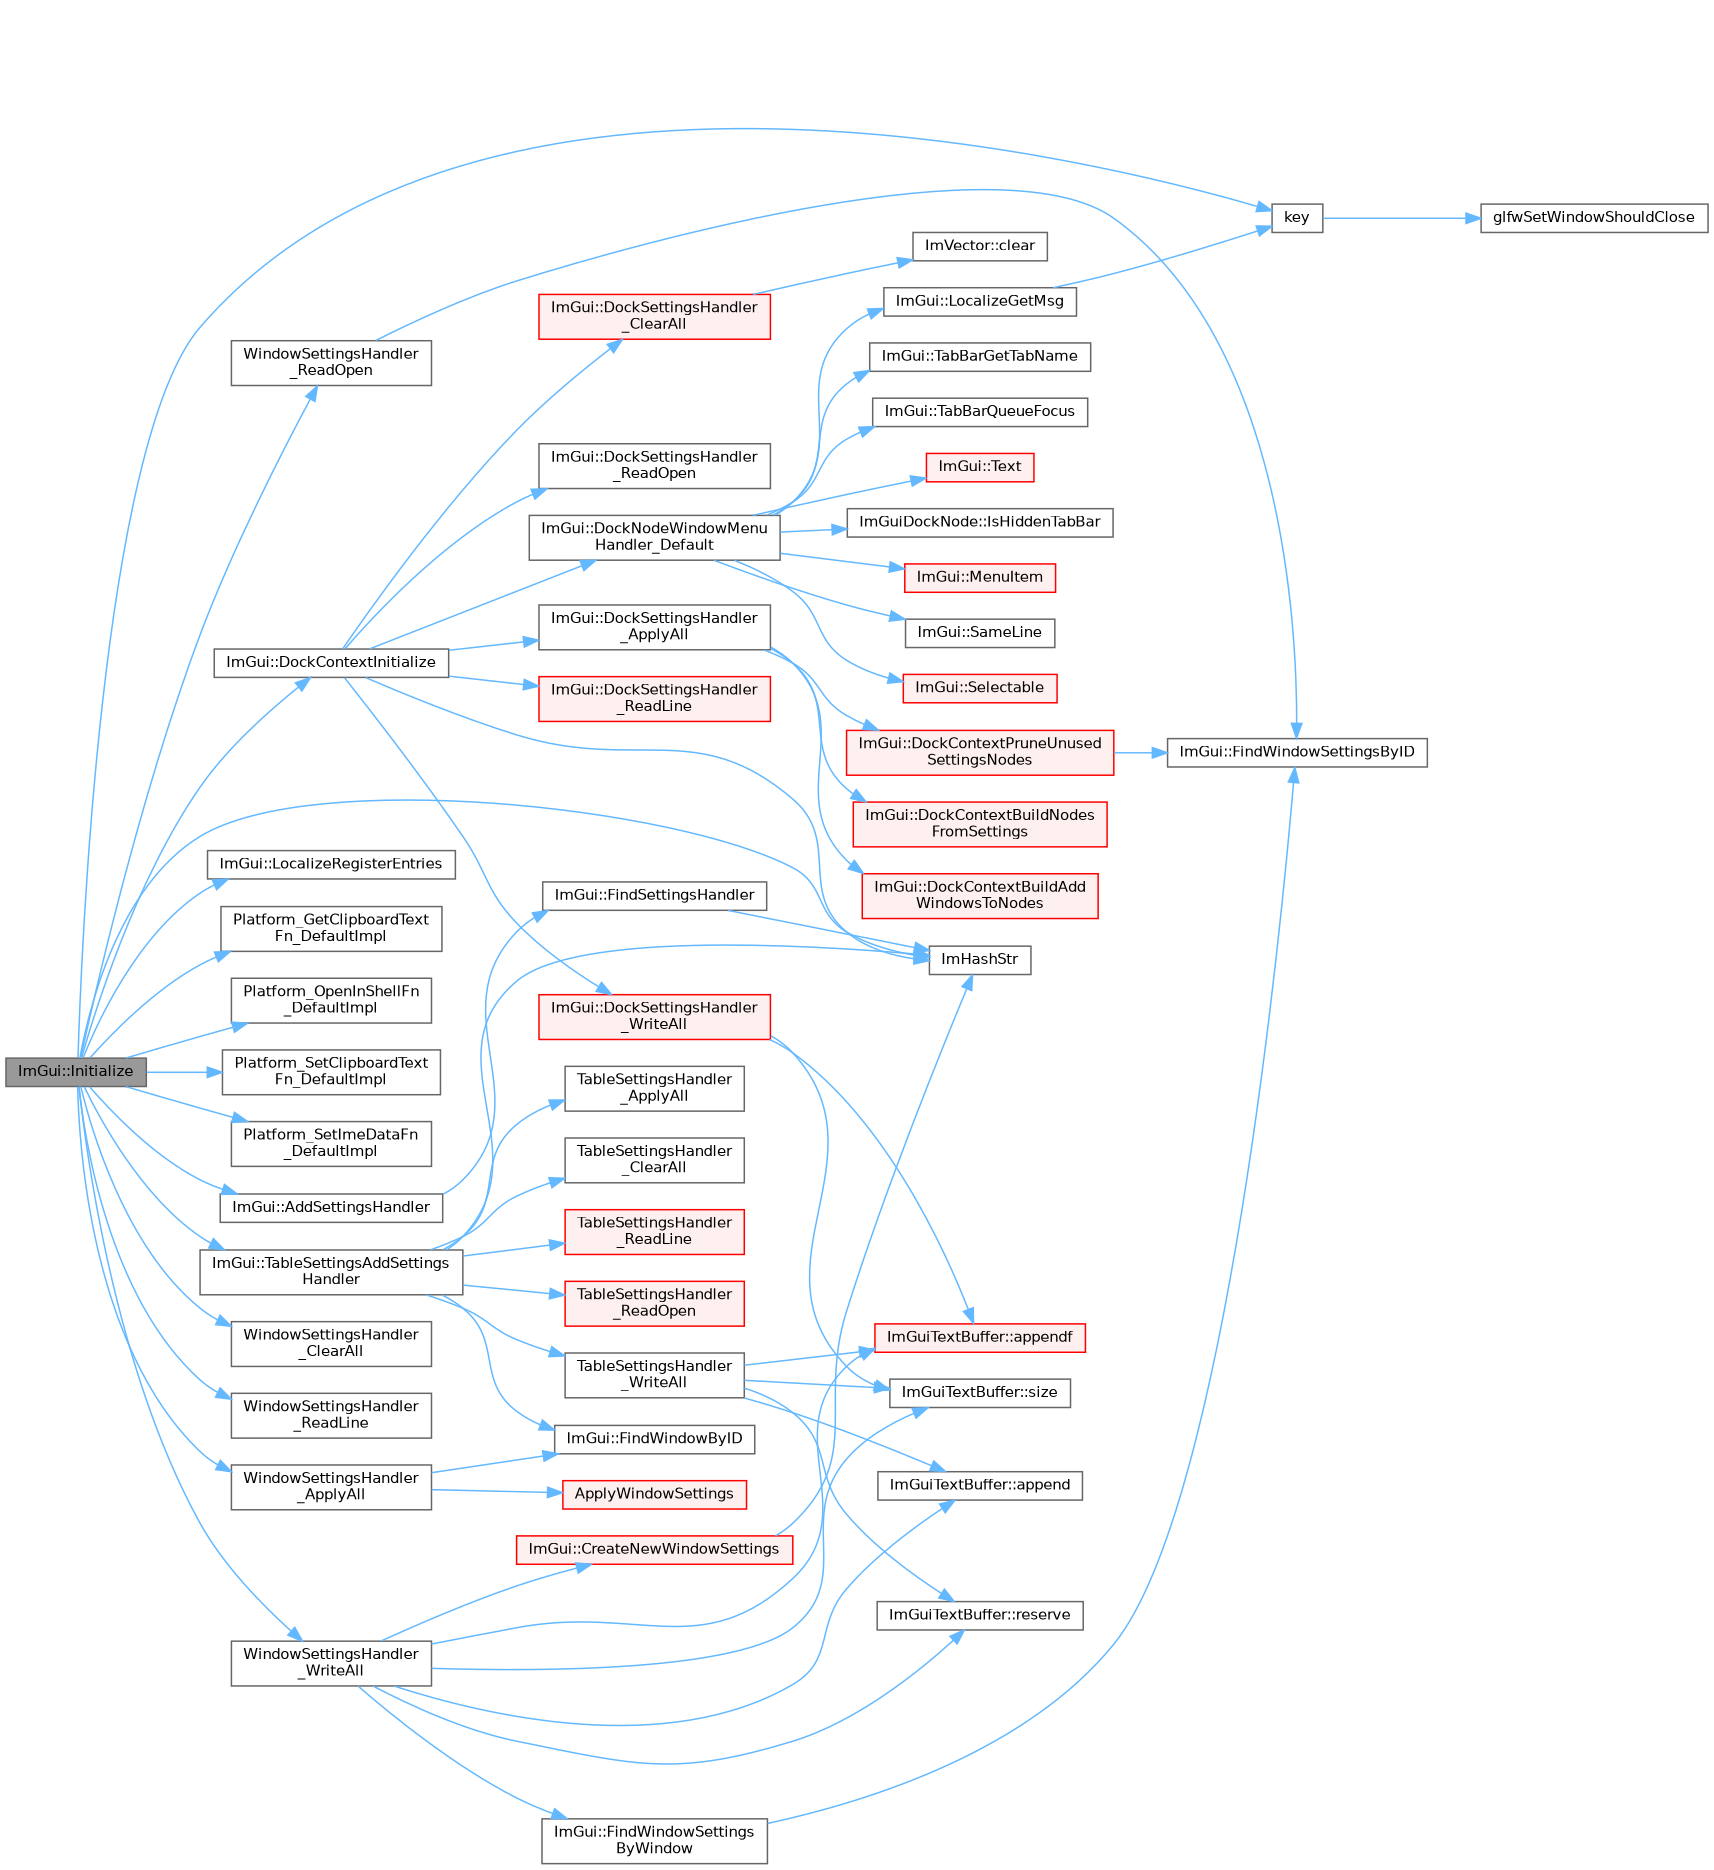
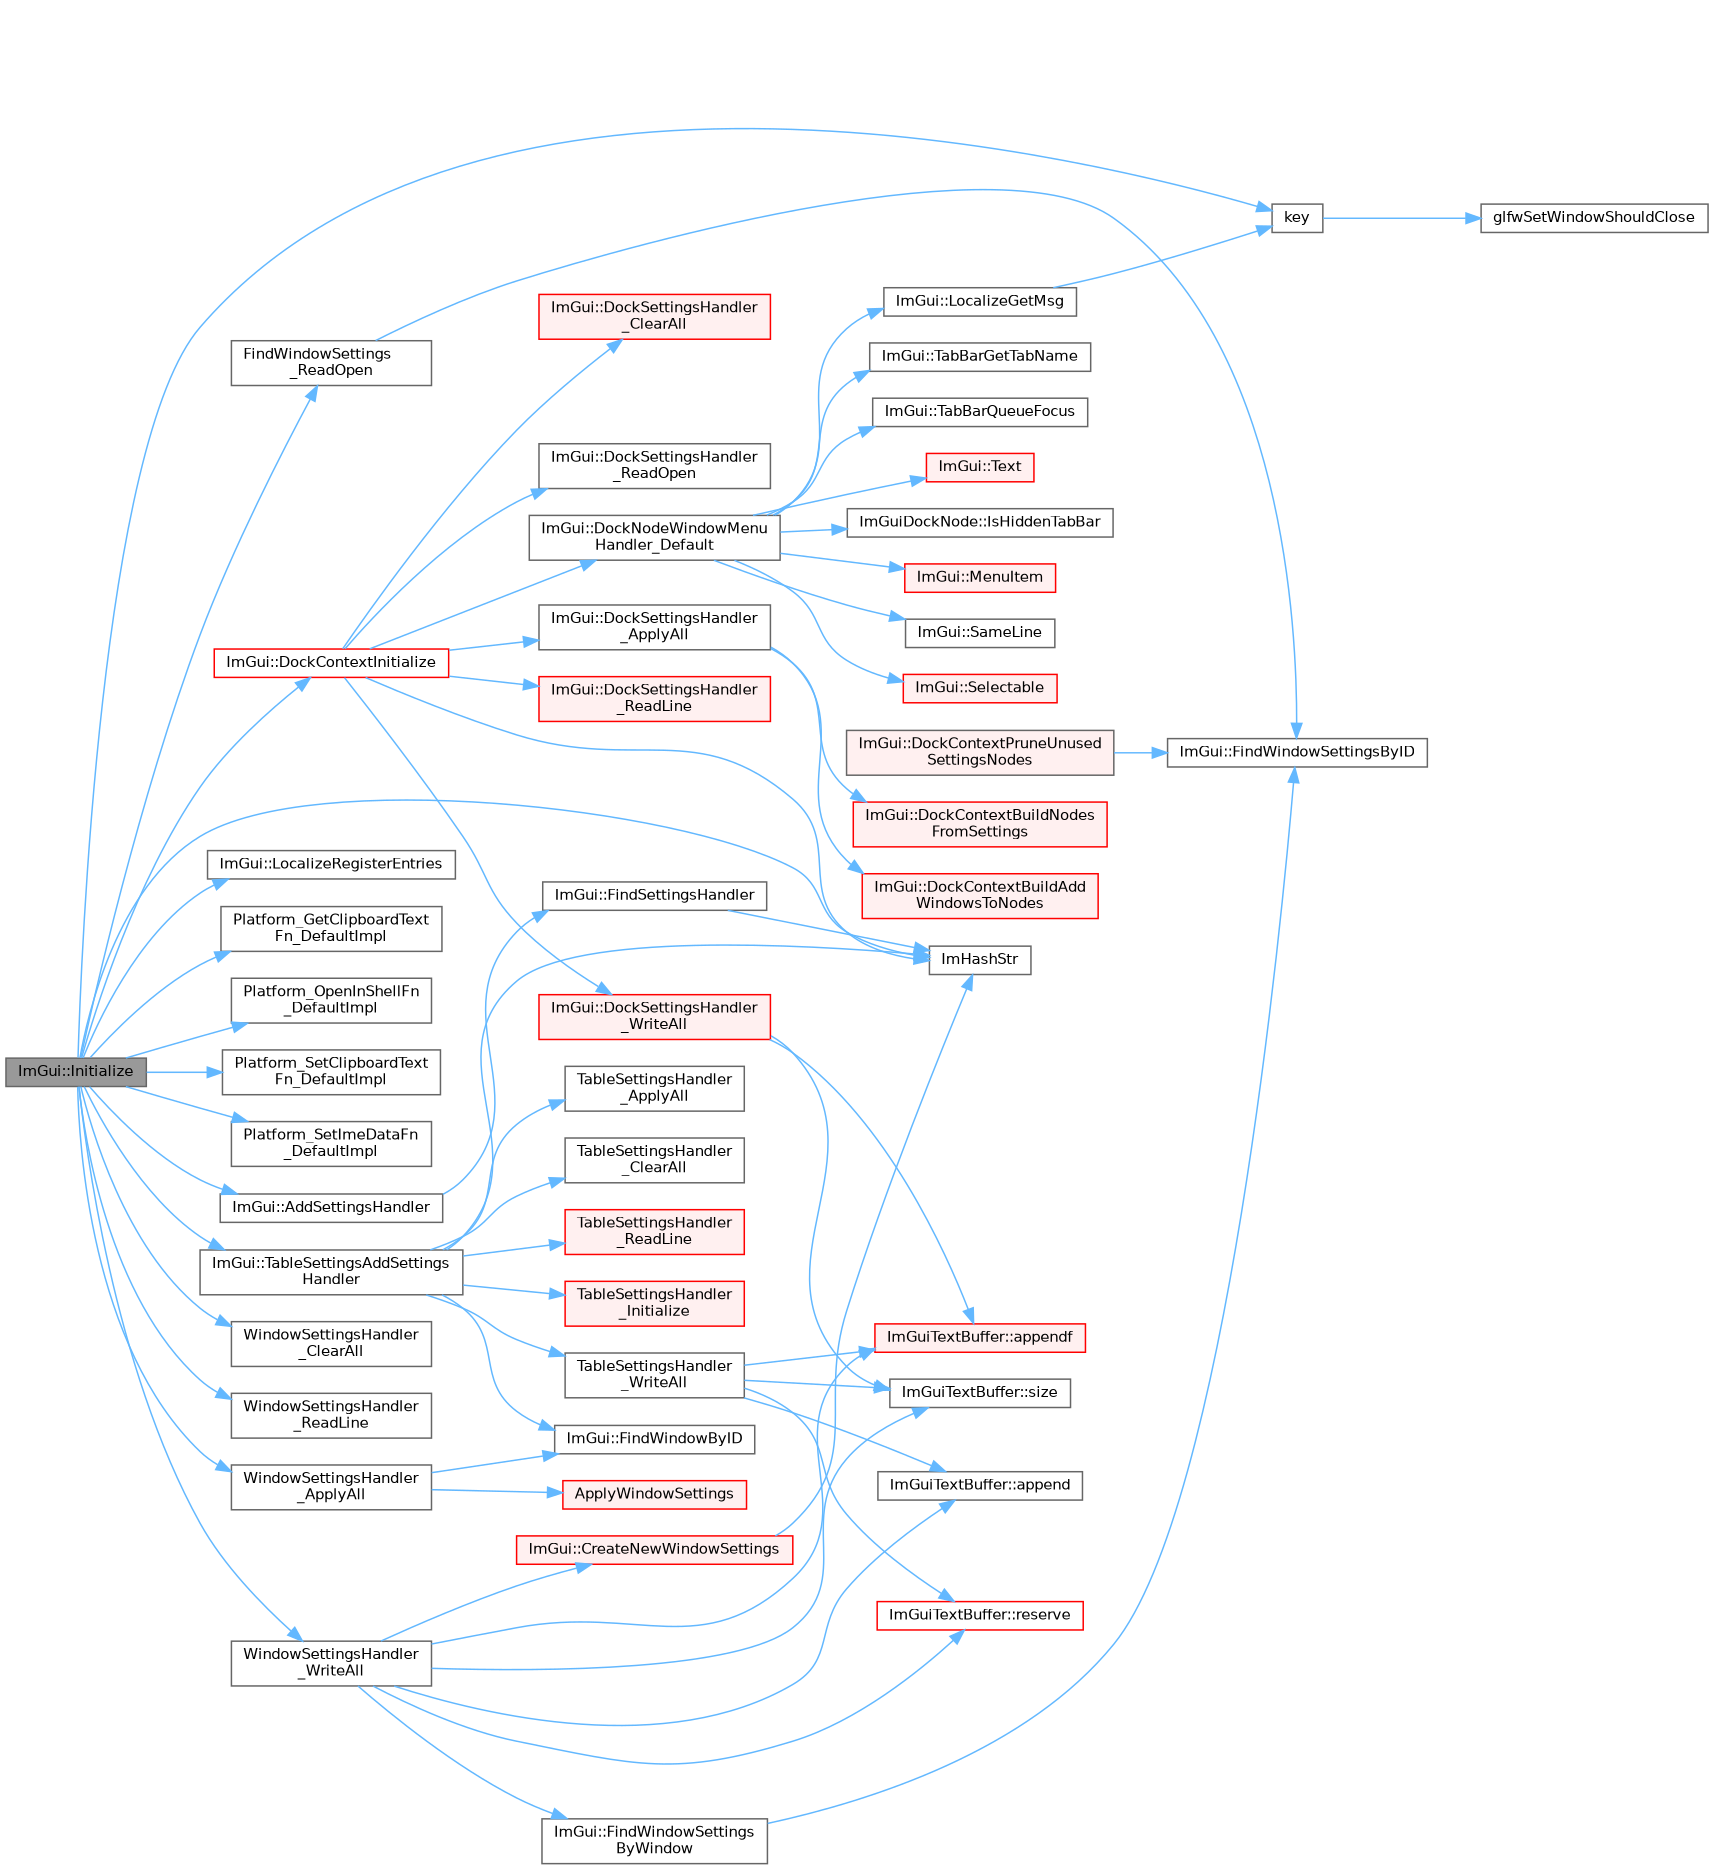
node "ImVector::clear": removed
node "WindowSettingsHandler _ReadOpen": label "WindowSettingsHandler _ReadOpen" -> "FindWindowSettings _ReadOpen"
node "ImGui::DockContextInitialize": color grey40 -> red
edge "ImGui::DockSettingsHandler _ApplyAll" -> "ImGui::DockContextPruneUnused SettingsNodes": removed
node "ImGui::DockContextPruneUnused SettingsNodes": color red -> grey40
node "TableSettingsHandler _ReadOpen": label "TableSettingsHandler _ReadOpen" -> "TableSettingsHandler _Initialize"
node "ImGuiTextBuffer::reserve": color grey40 -> red
